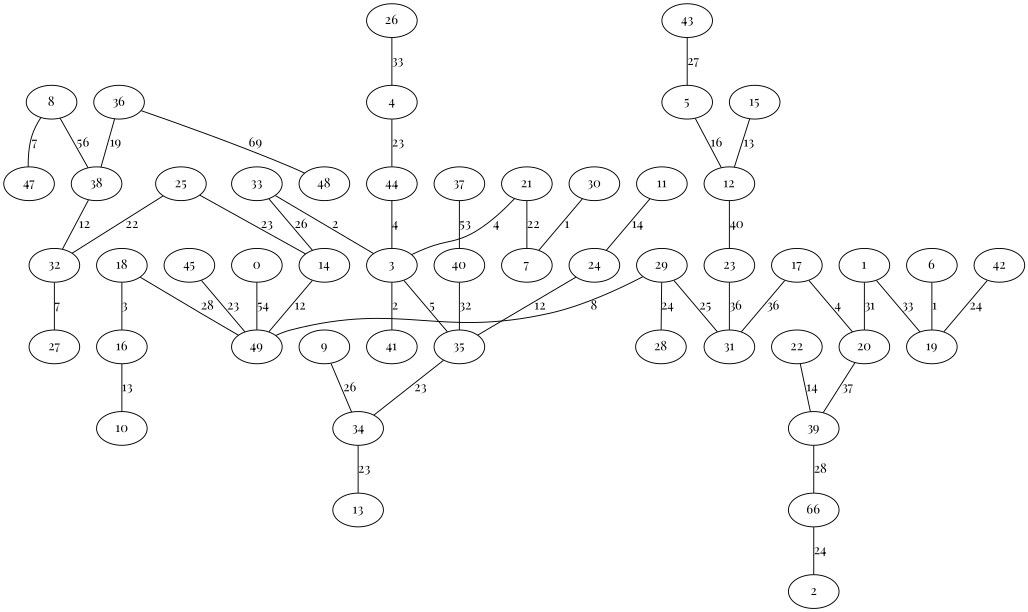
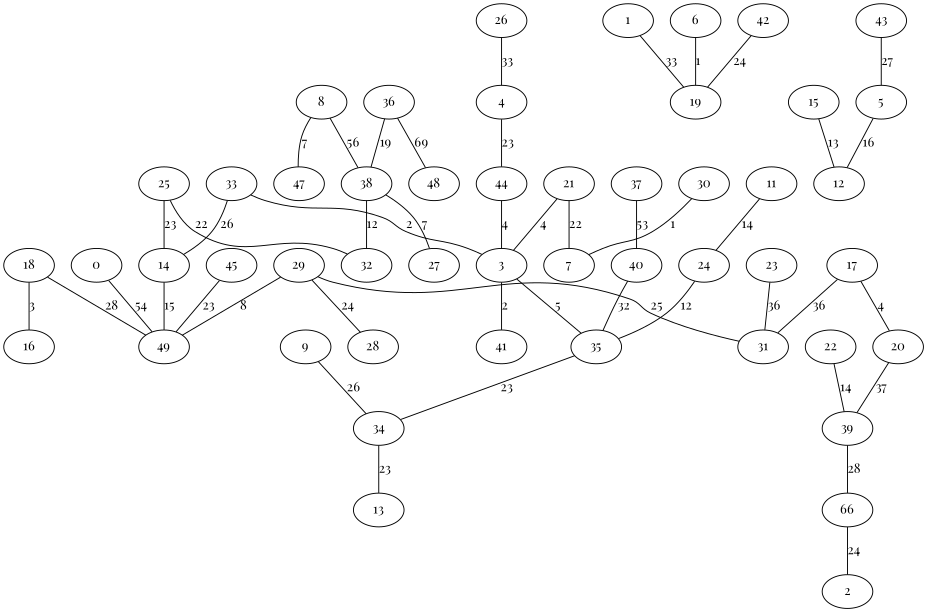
edge "12" -- "23": removed, label "40"
edge "32" -- "27": now "38" -- "27"
edge "14" -- "49": label "12" -> "15"
edge "1" -- "20": removed, label "31"
node "10": removed
